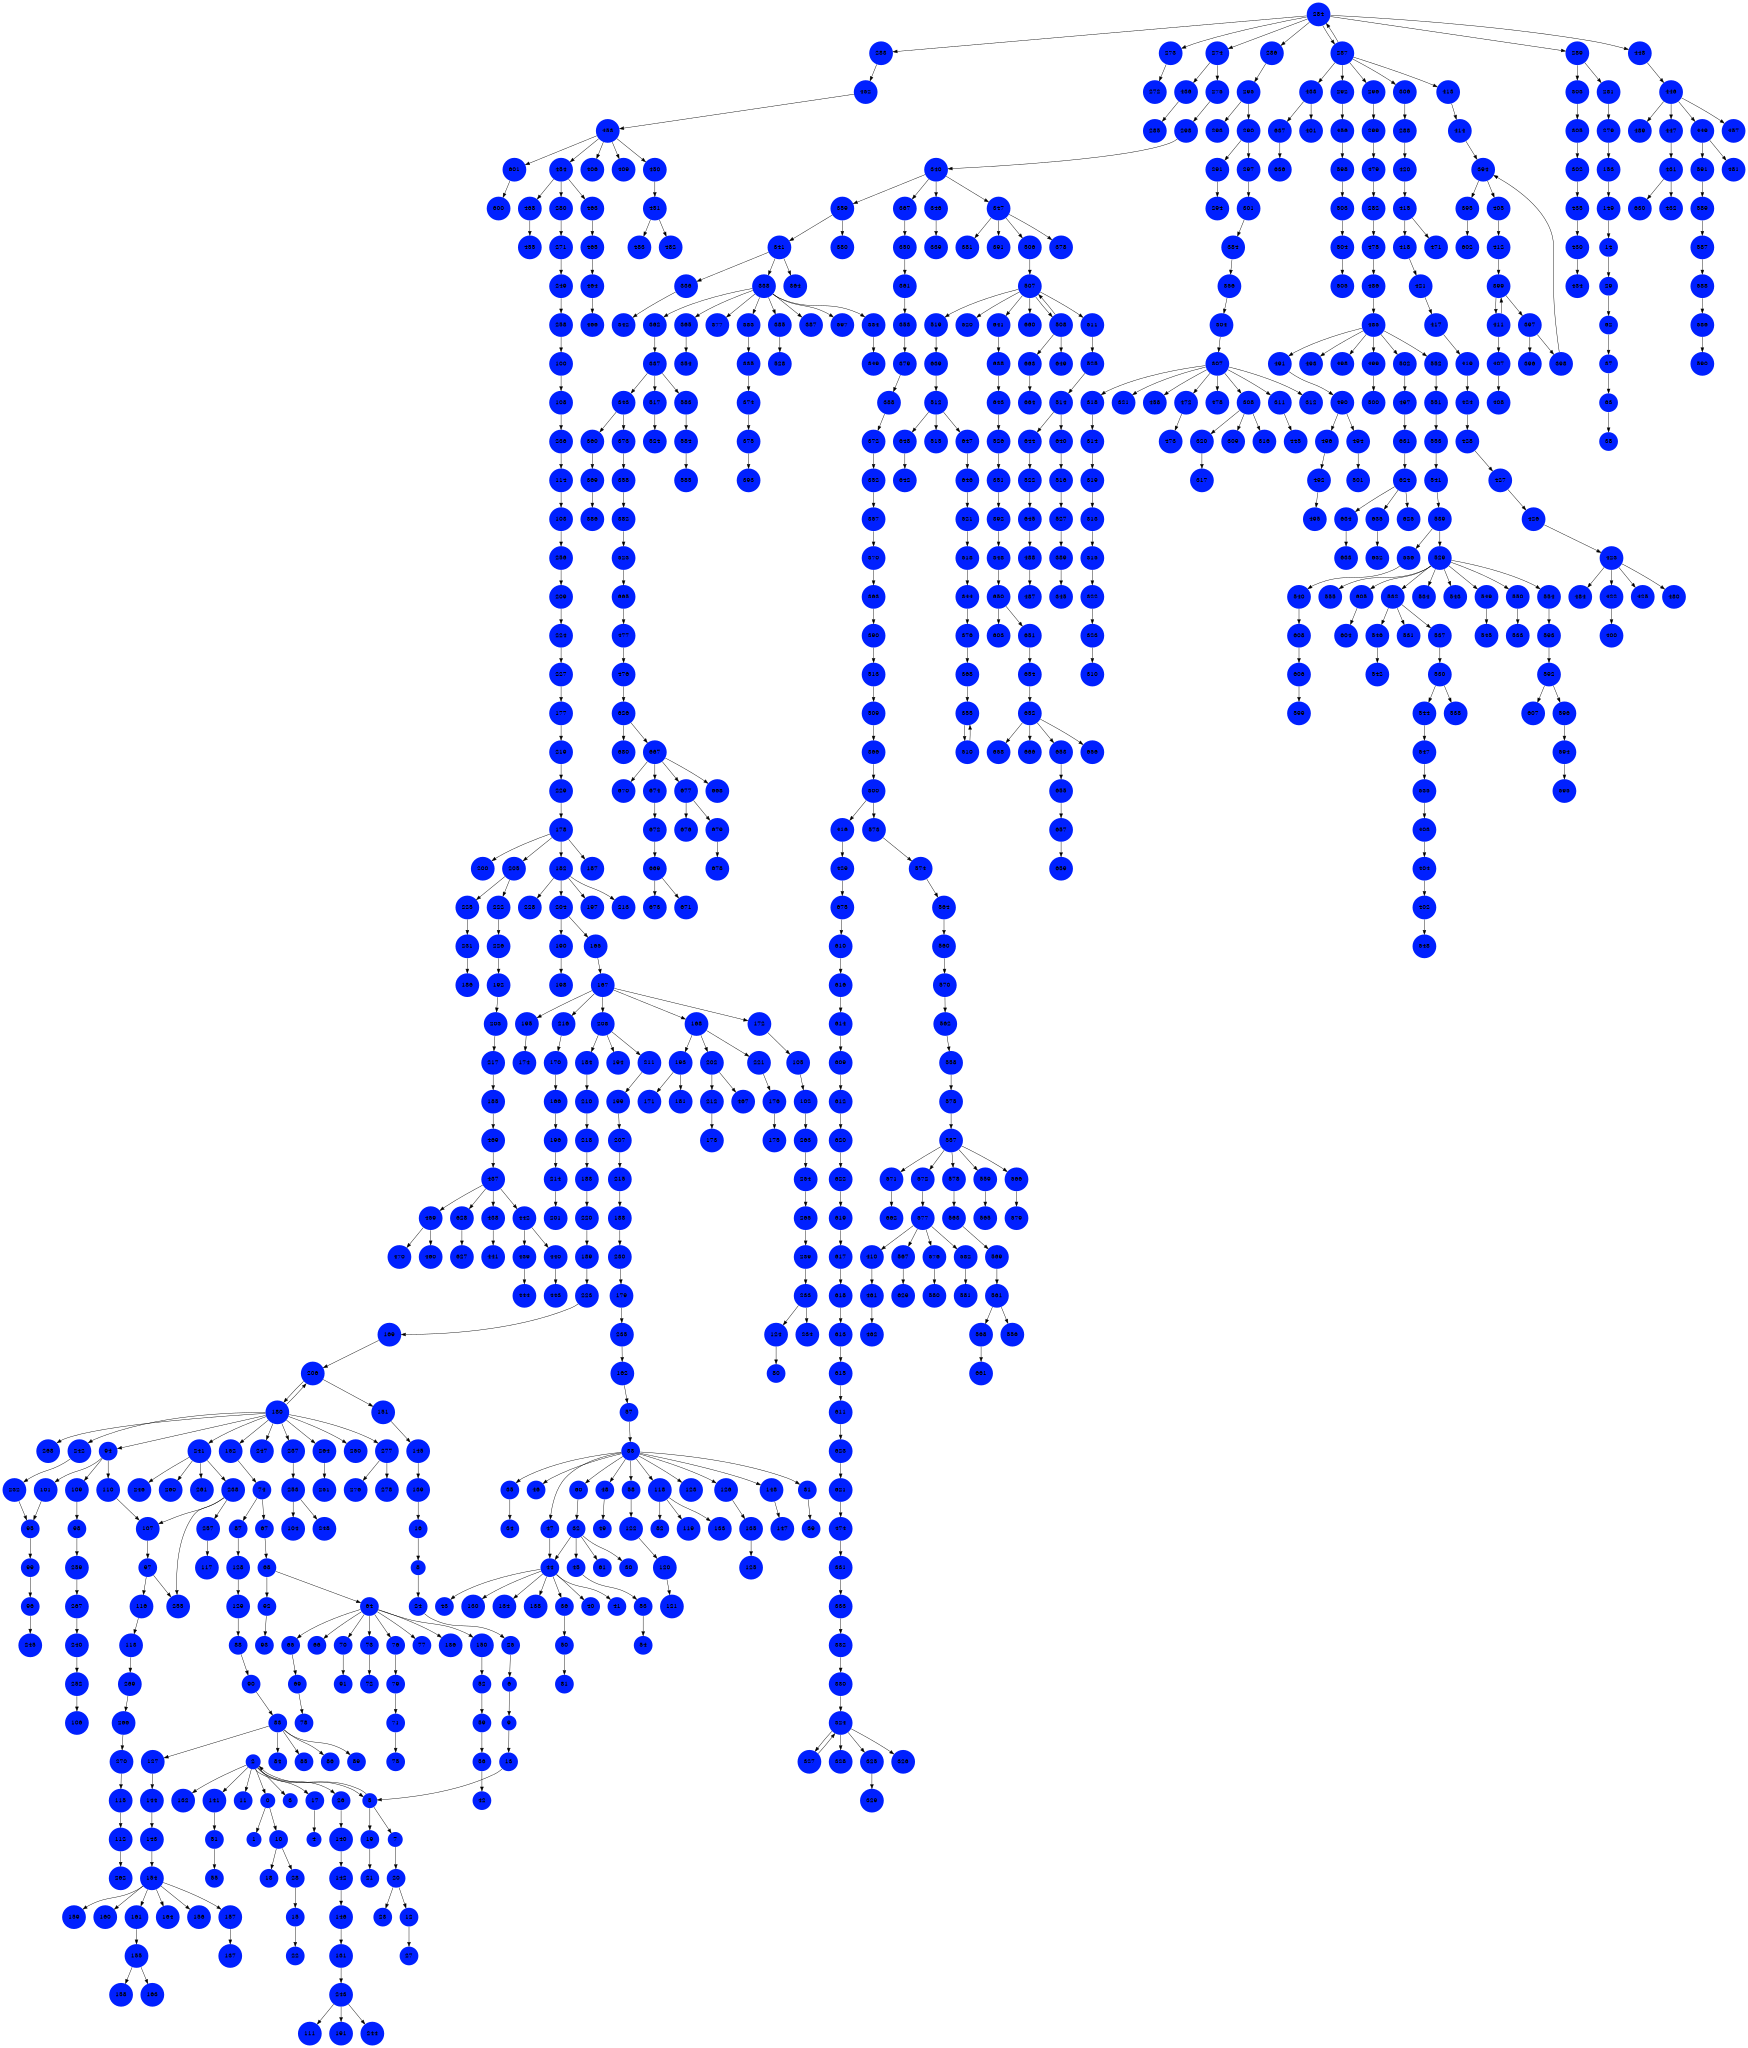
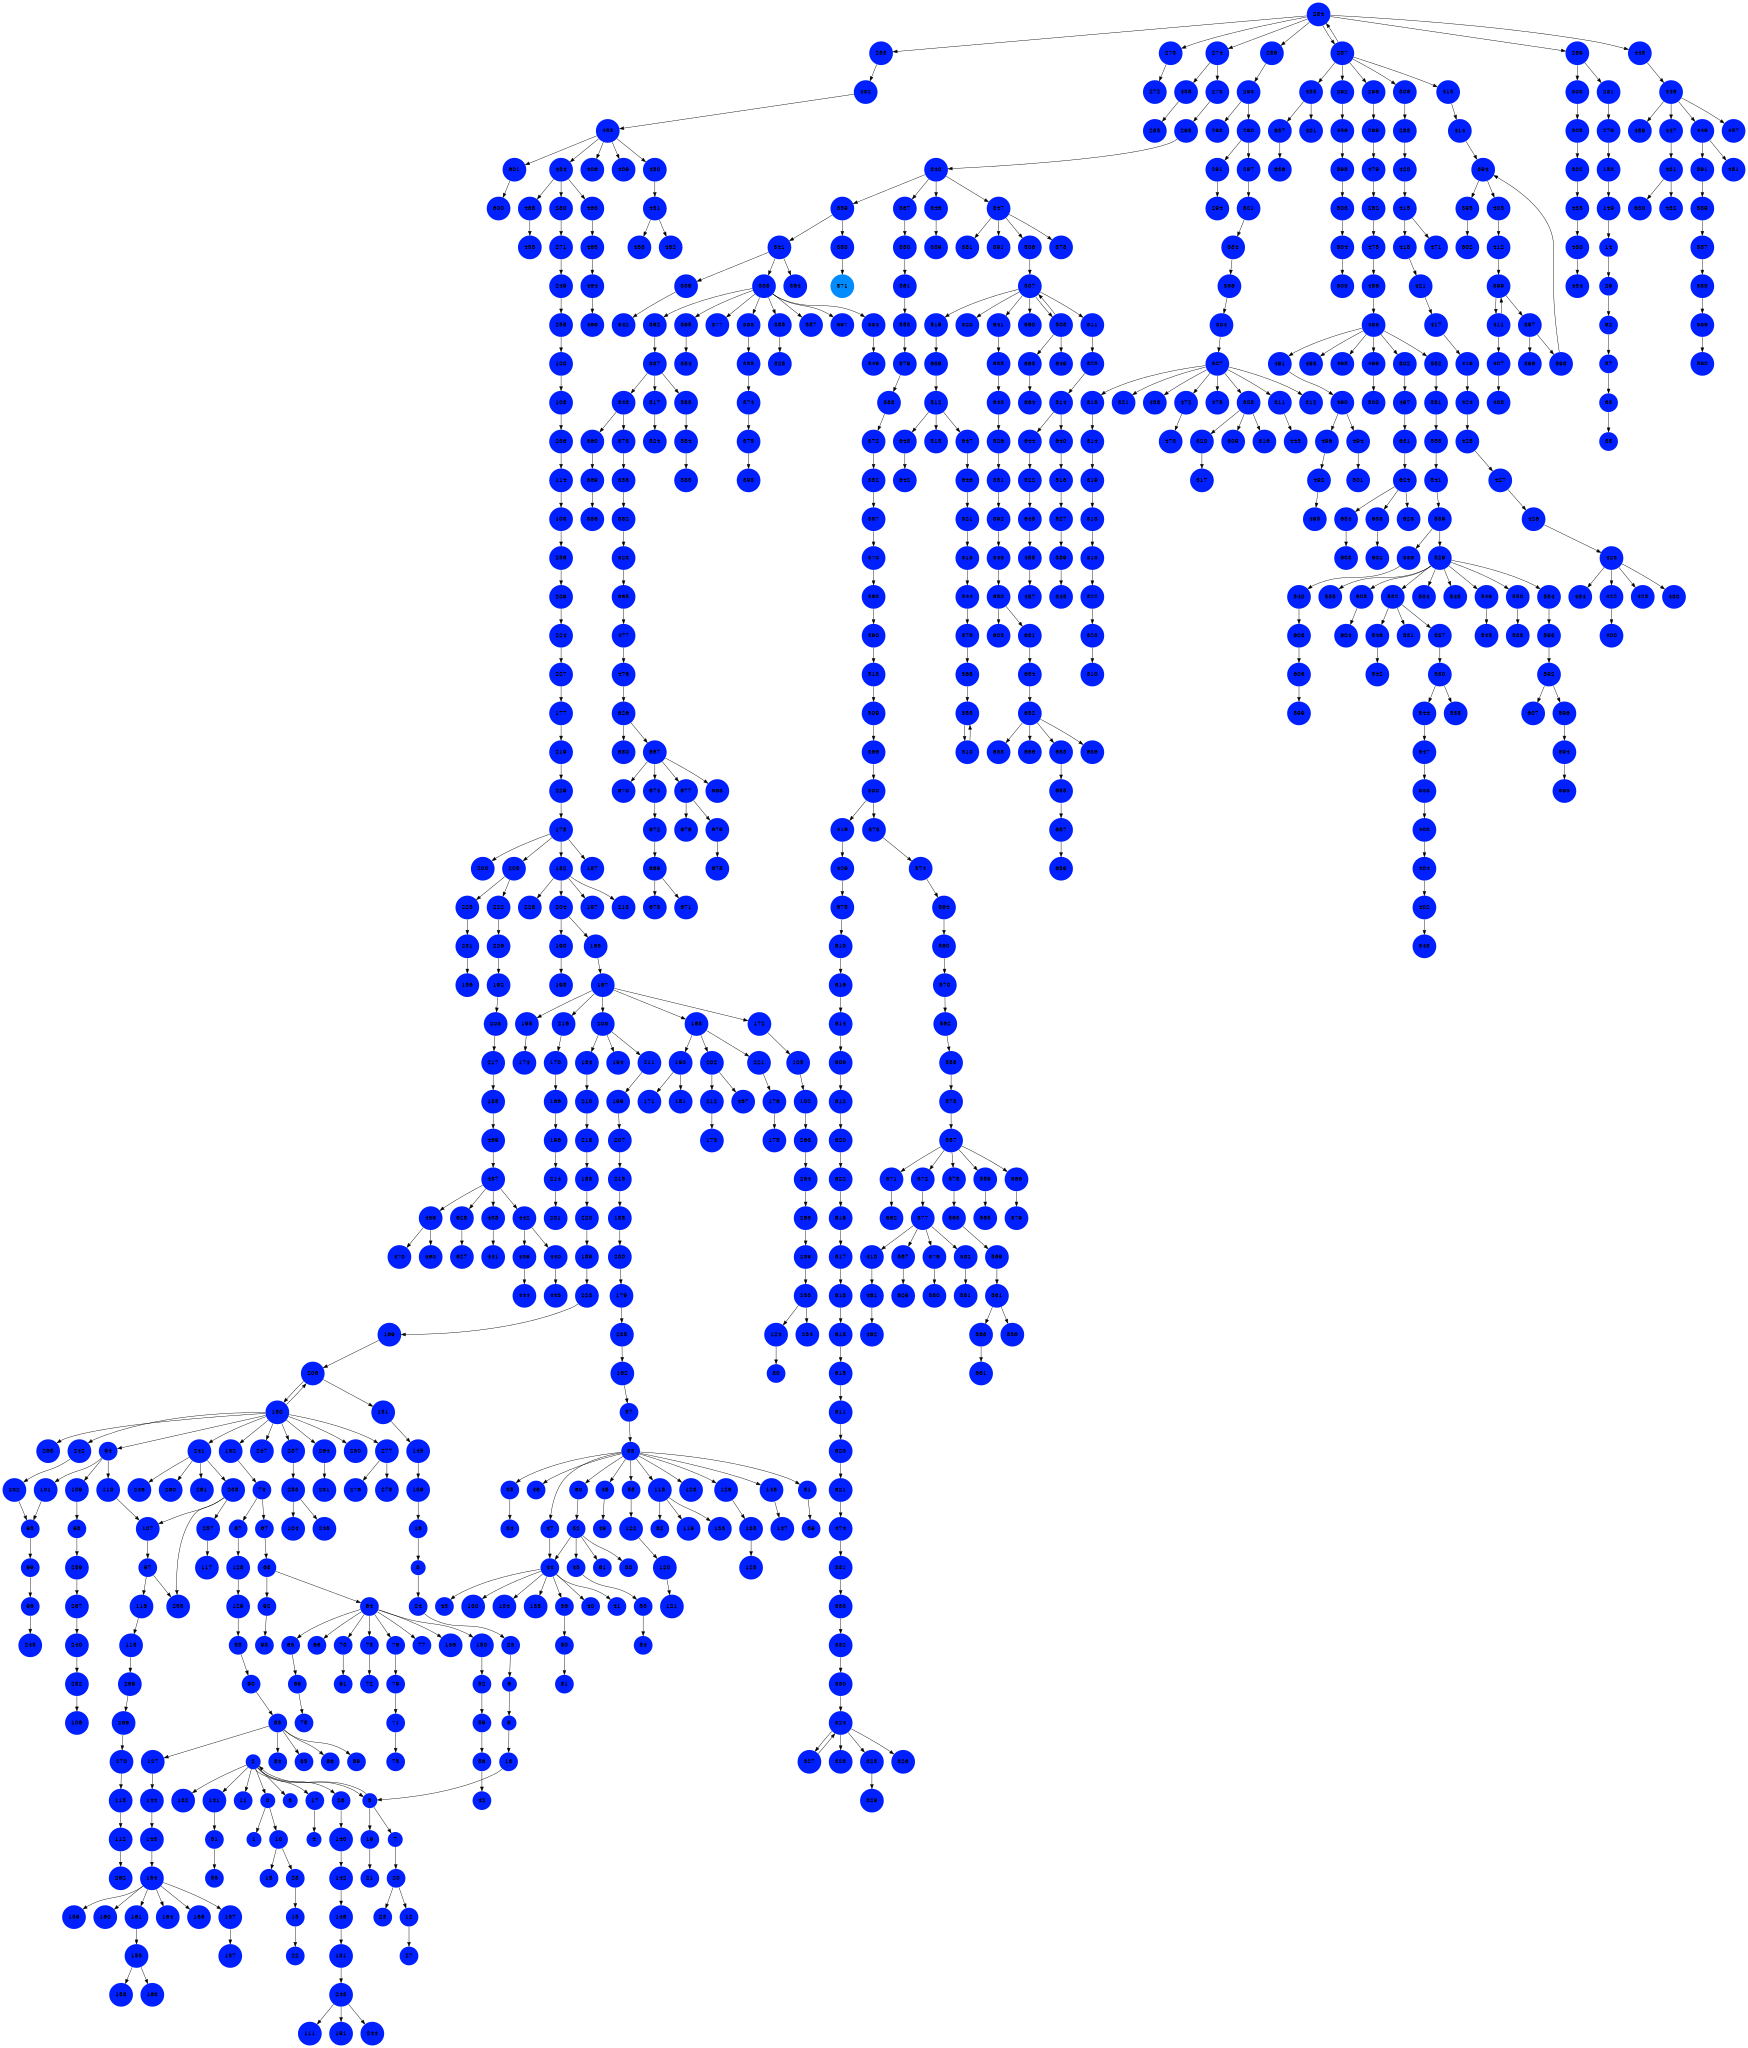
node "371": added
